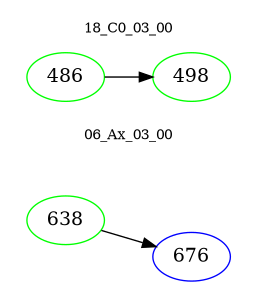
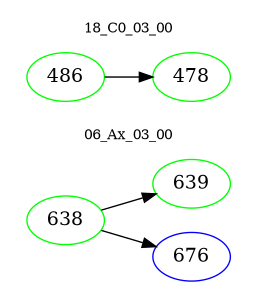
node "498": label "498" -> "478"
node "639": added
